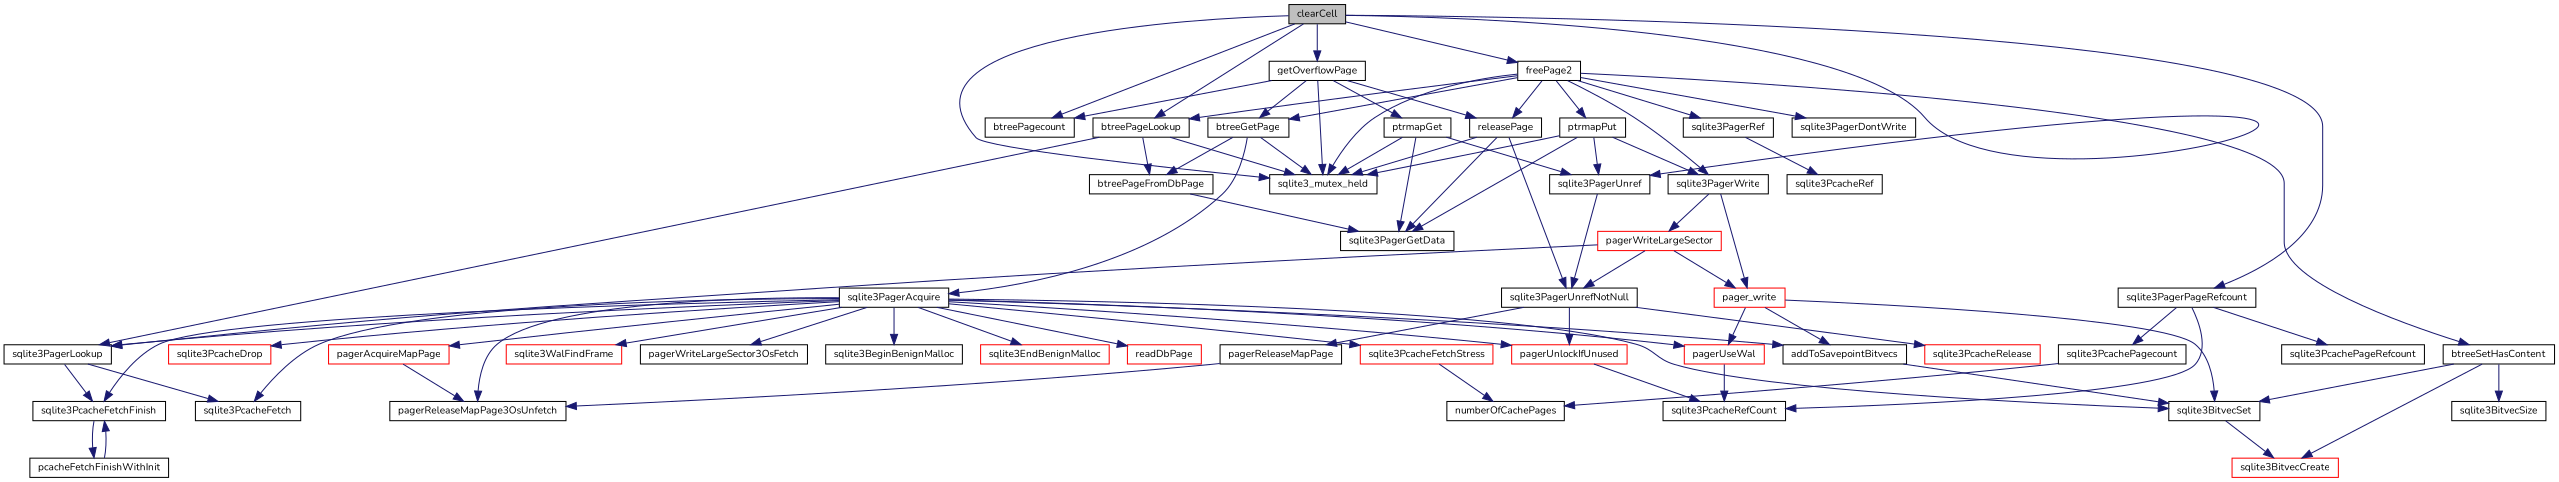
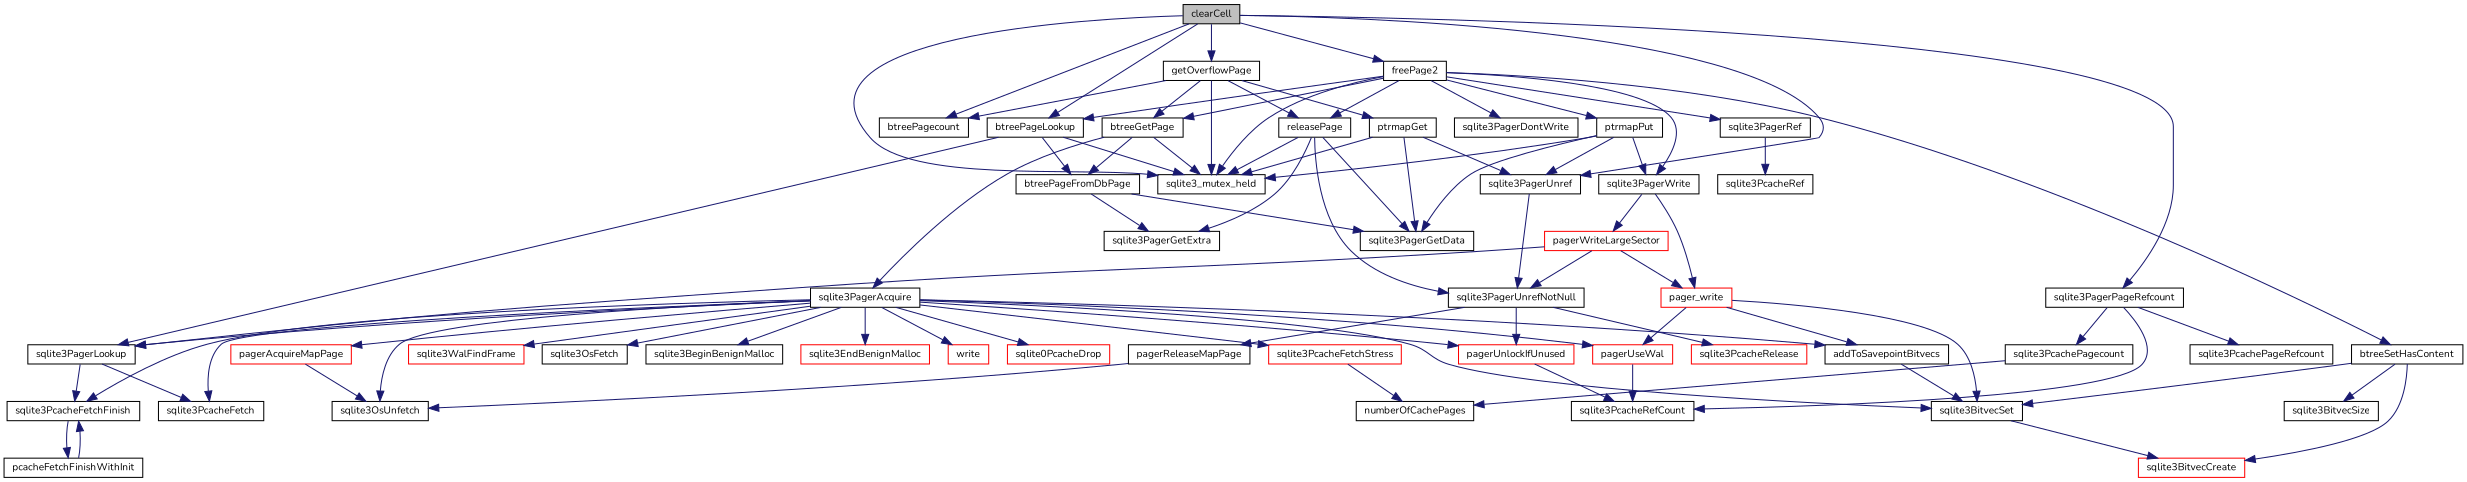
node "sqlite3PagerGetExtra": added
node "sqlite3PcacheDrop": label "sqlite3PcacheDrop" -> "sqlite0PcacheDrop"
node "pagerWriteLargeSector3OsFetch": label "pagerWriteLargeSector3OsFetch" -> "sqlite3OsFetch"
node "readDbPage": label "readDbPage" -> "write"
node "pagerReleaseMapPage3OsUnfetch": label "pagerReleaseMapPage3OsUnfetch" -> "sqlite3OsUnfetch"
